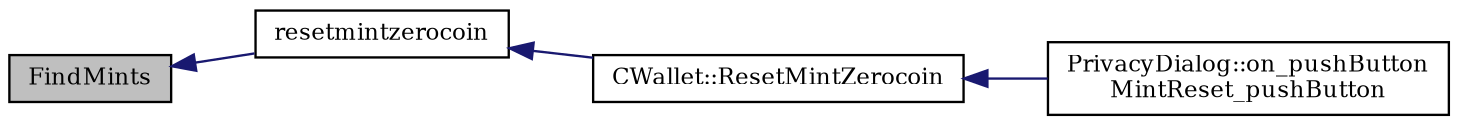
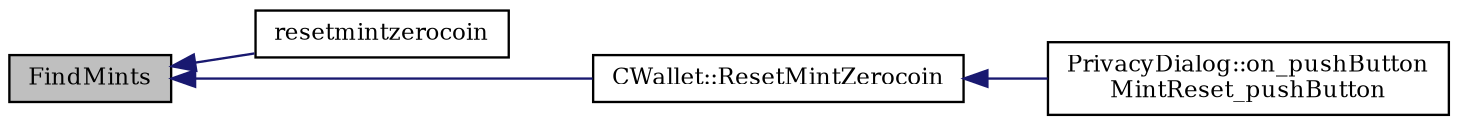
edge "CWallet::ResetMintZerocoin" -> "resetmintzerocoin": now "CWallet::ResetMintZerocoin" -> "FindMints"
